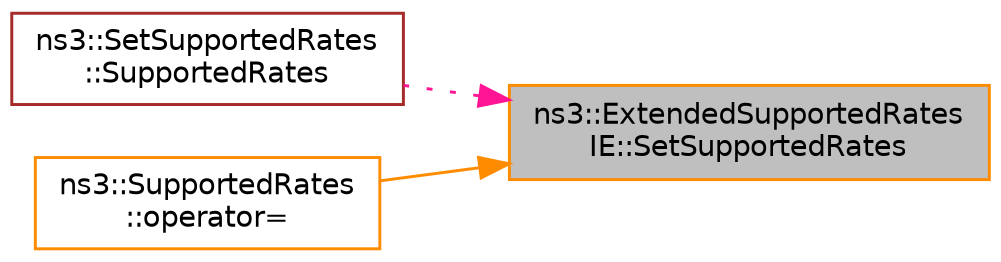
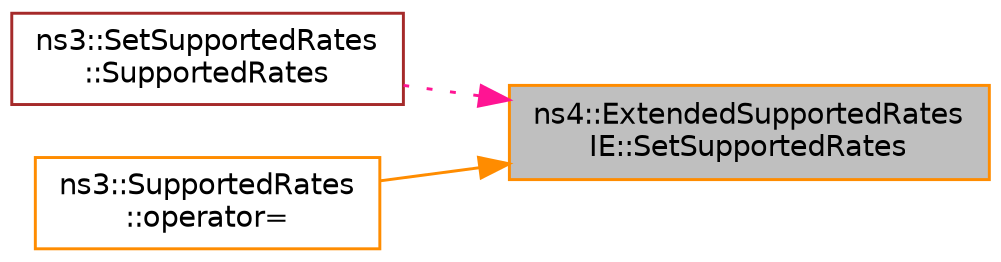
node "ns3::ExtendedSupportedRates IE::SetSupportedRates": label "ns3::ExtendedSupportedRates IE::SetSupportedRates" -> "ns4::ExtendedSupportedRates IE::SetSupportedRates"
